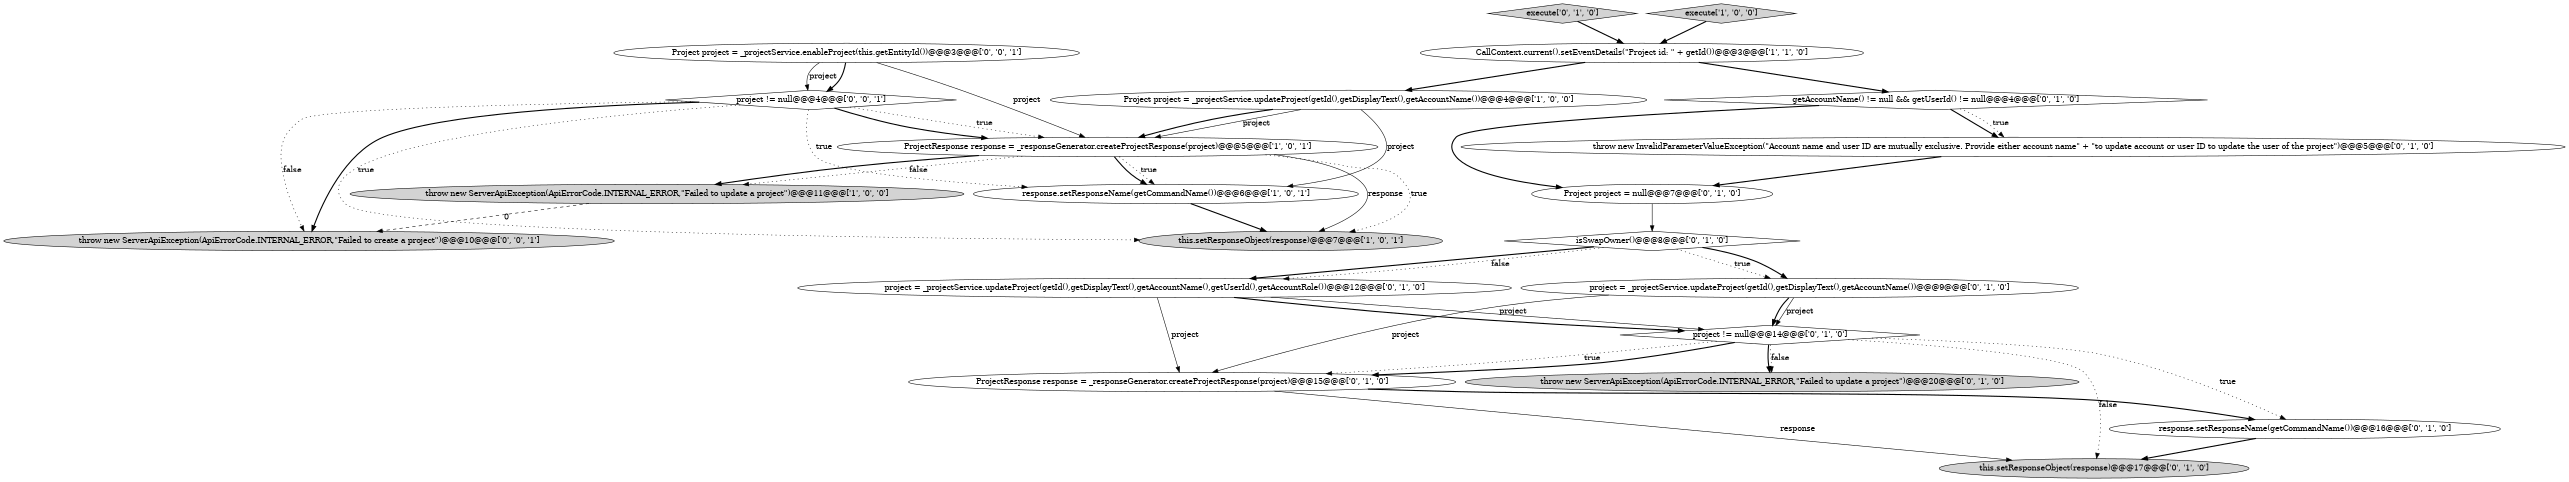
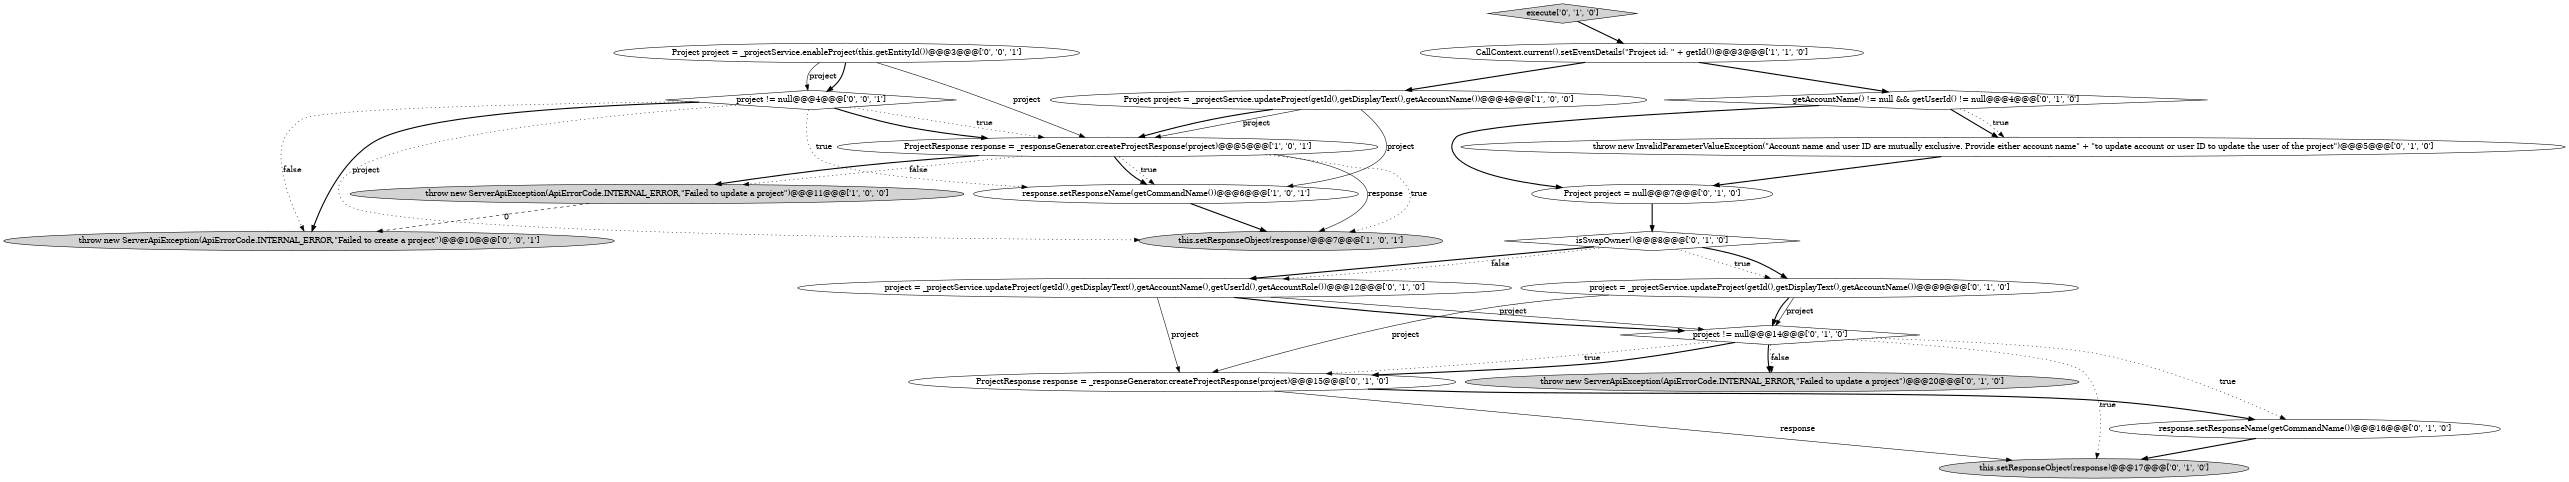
node "execute['1', '0', '0']": removed
edge "project != null@@@4@@@['0', '0', '1']" -> "this.setResponseObject(response)@@@7@@@['1', '0', '1']": label "true" -> "project"
edge "Project project = null@@@7@@@['0', '1', '0']" -> "isSwapOwner()@@@8@@@['0', '1', '0']": style solid -> bold
edge "project != null@@@14@@@['0', '1', '0']" -> "this.setResponseObject(response)@@@17@@@['0', '1', '0']": label "false" -> "true"
